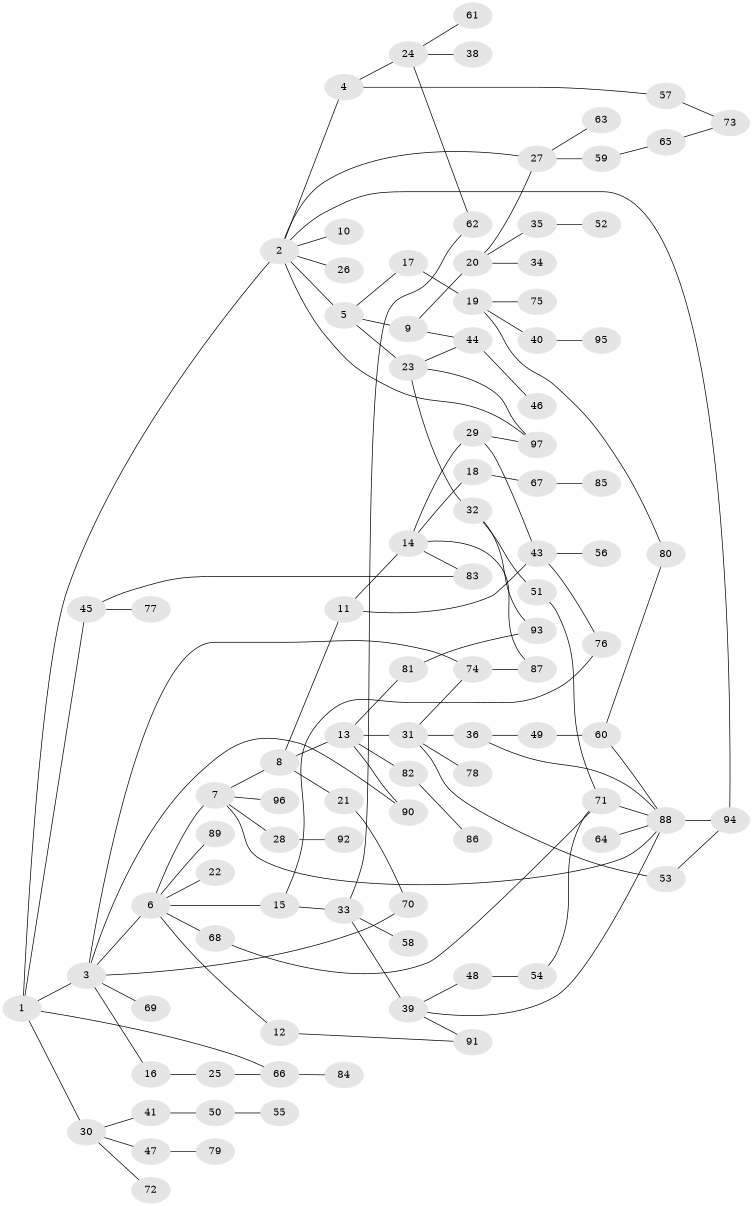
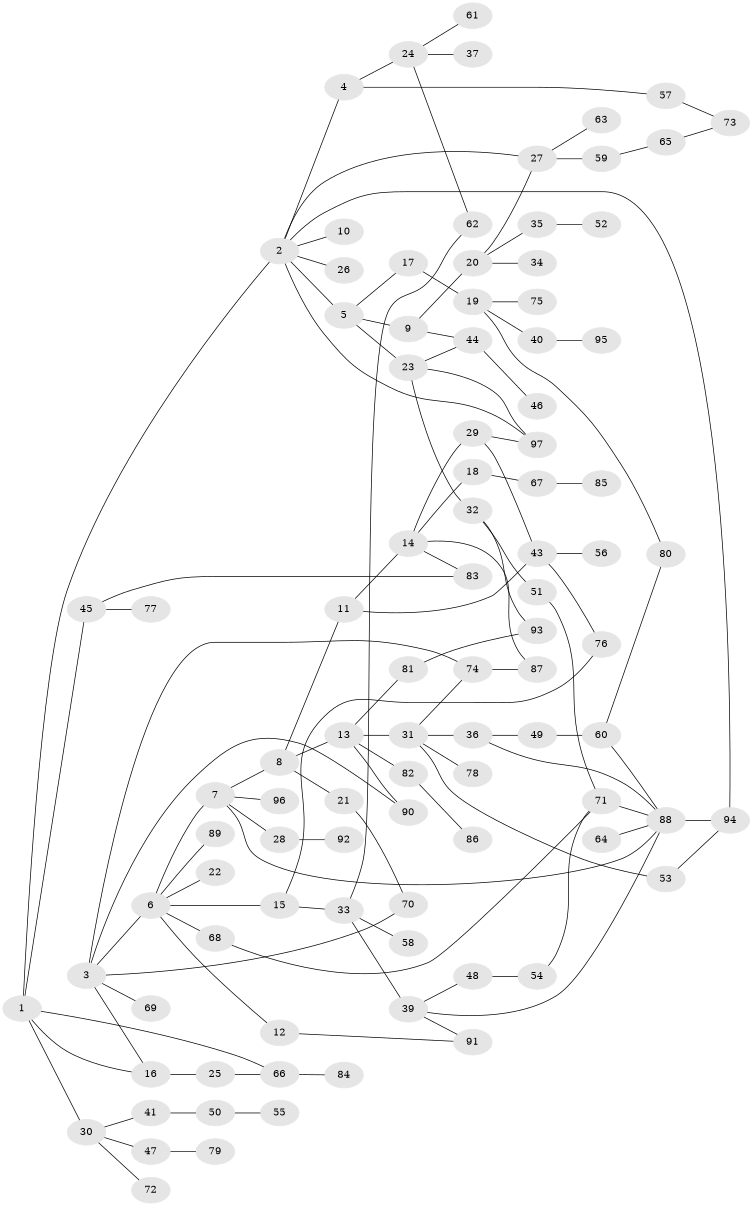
node "38": label "38" -> "37"
edge "3" -- "1": now "16" -- "1"
